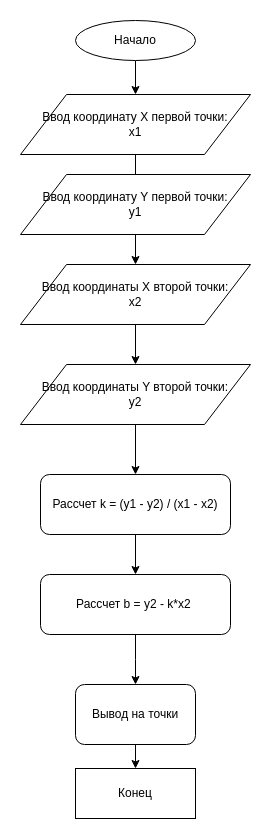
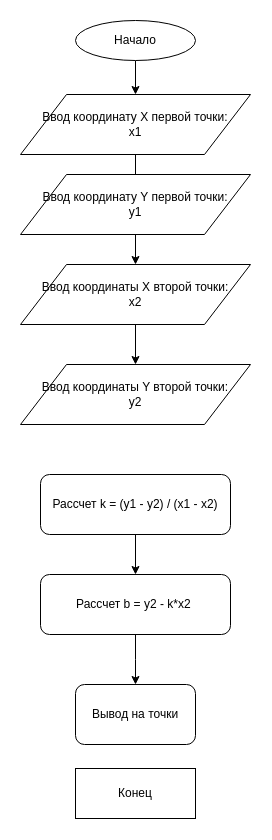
edge "Ввод координаты Y второй точки: y2" -> "Рассчет k = (y1 - y2) / (x1 - x2)": removed
edge "Вывод на точки" -> "Конец": removed
